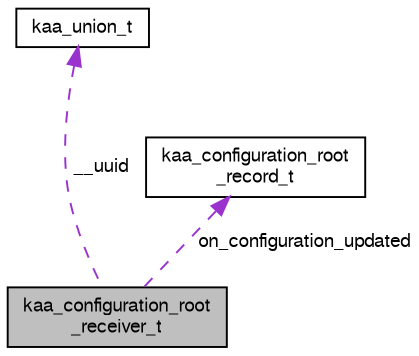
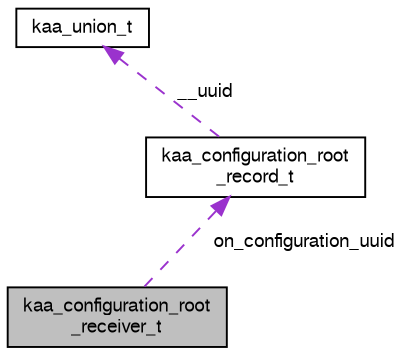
edge "kaa_configuration_root _receiver_t" -> "kaa_union_t": now "kaa_configuration_root _record_t" -> "kaa_union_t"
edge "kaa_configuration_root _receiver_t" -> "kaa_configuration_root _record_t": label " on_configuration_updated" -> " on_configuration_uuid"
